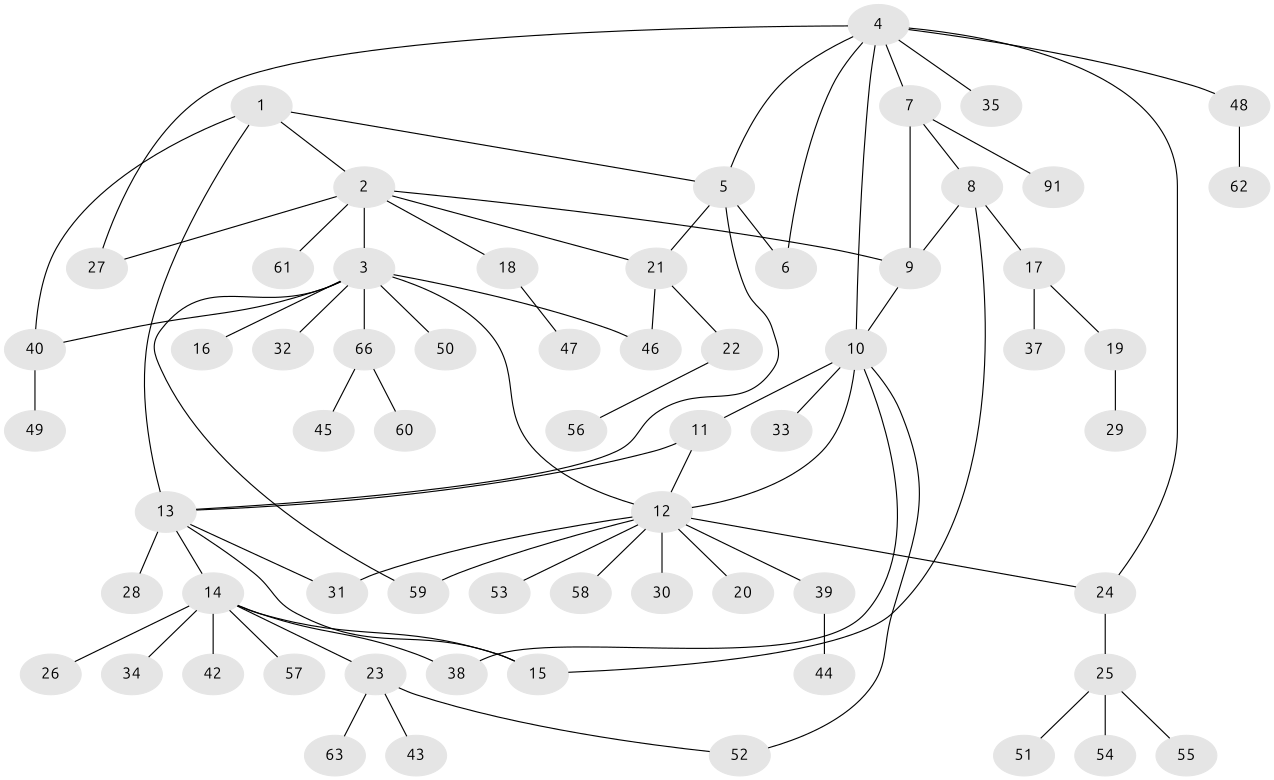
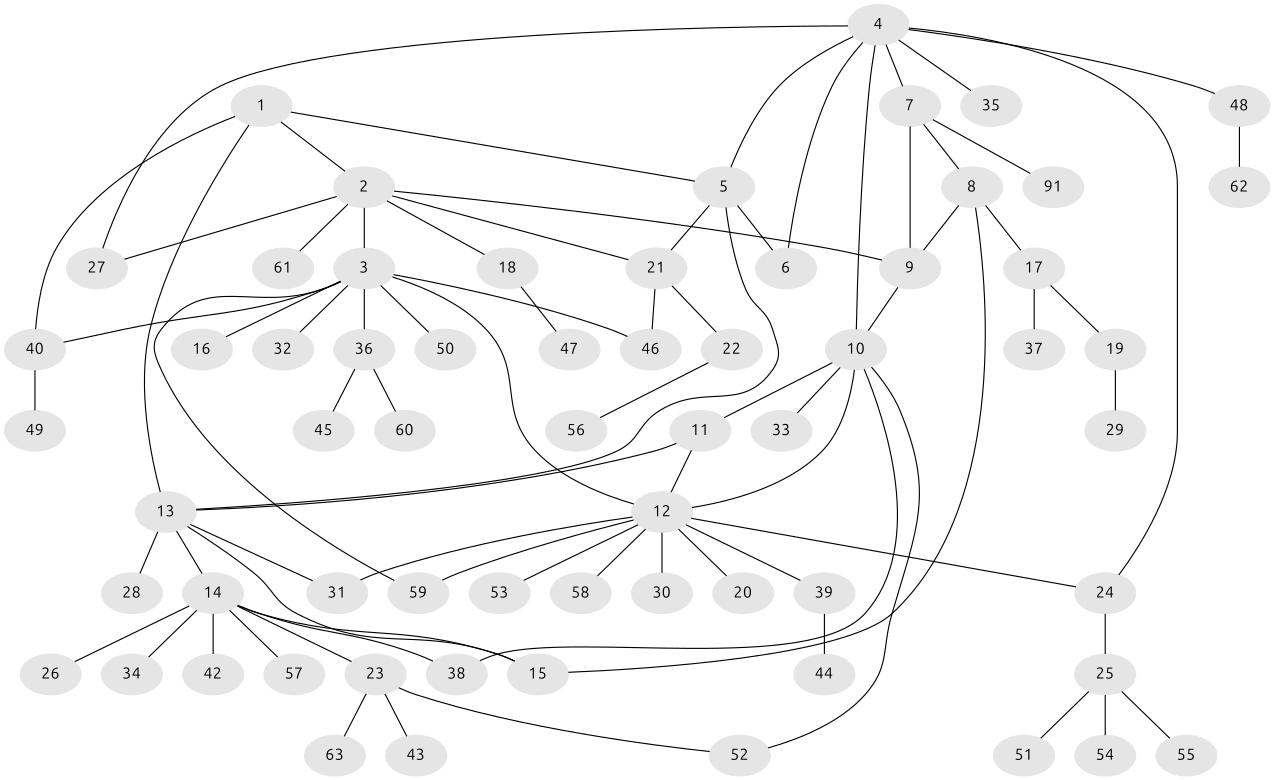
node "66": label "66" -> "36"
